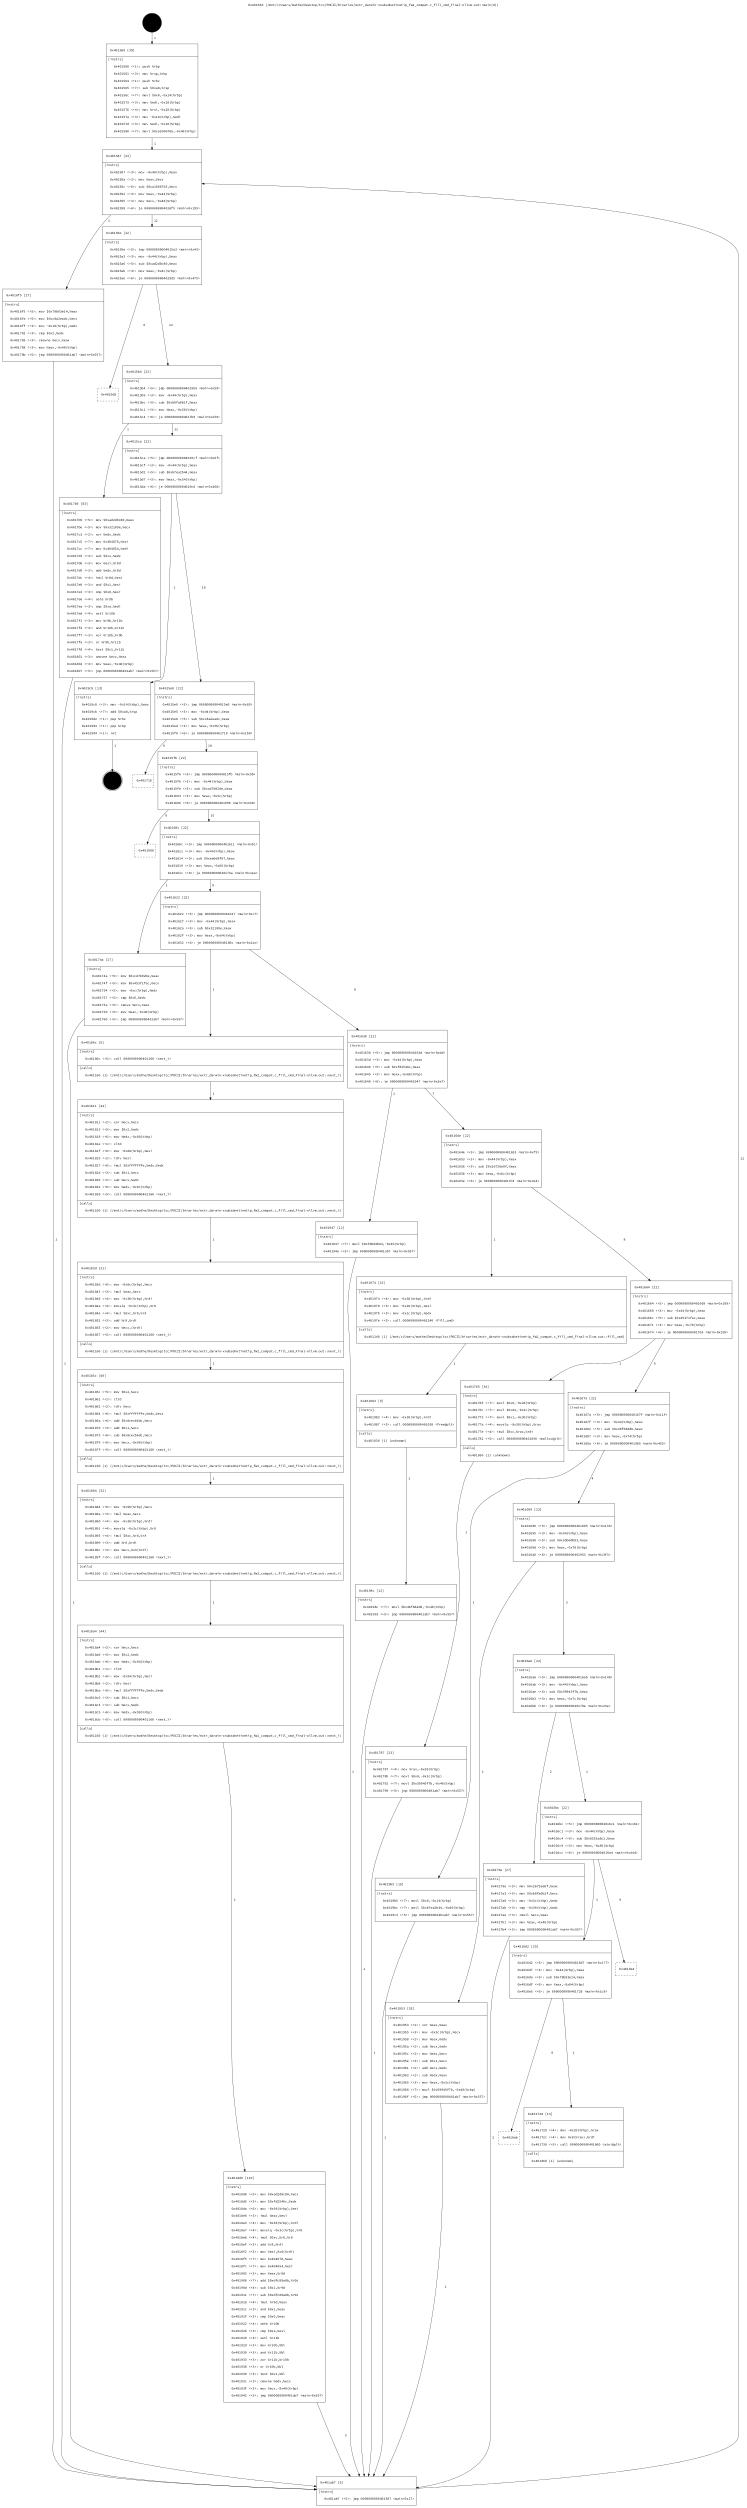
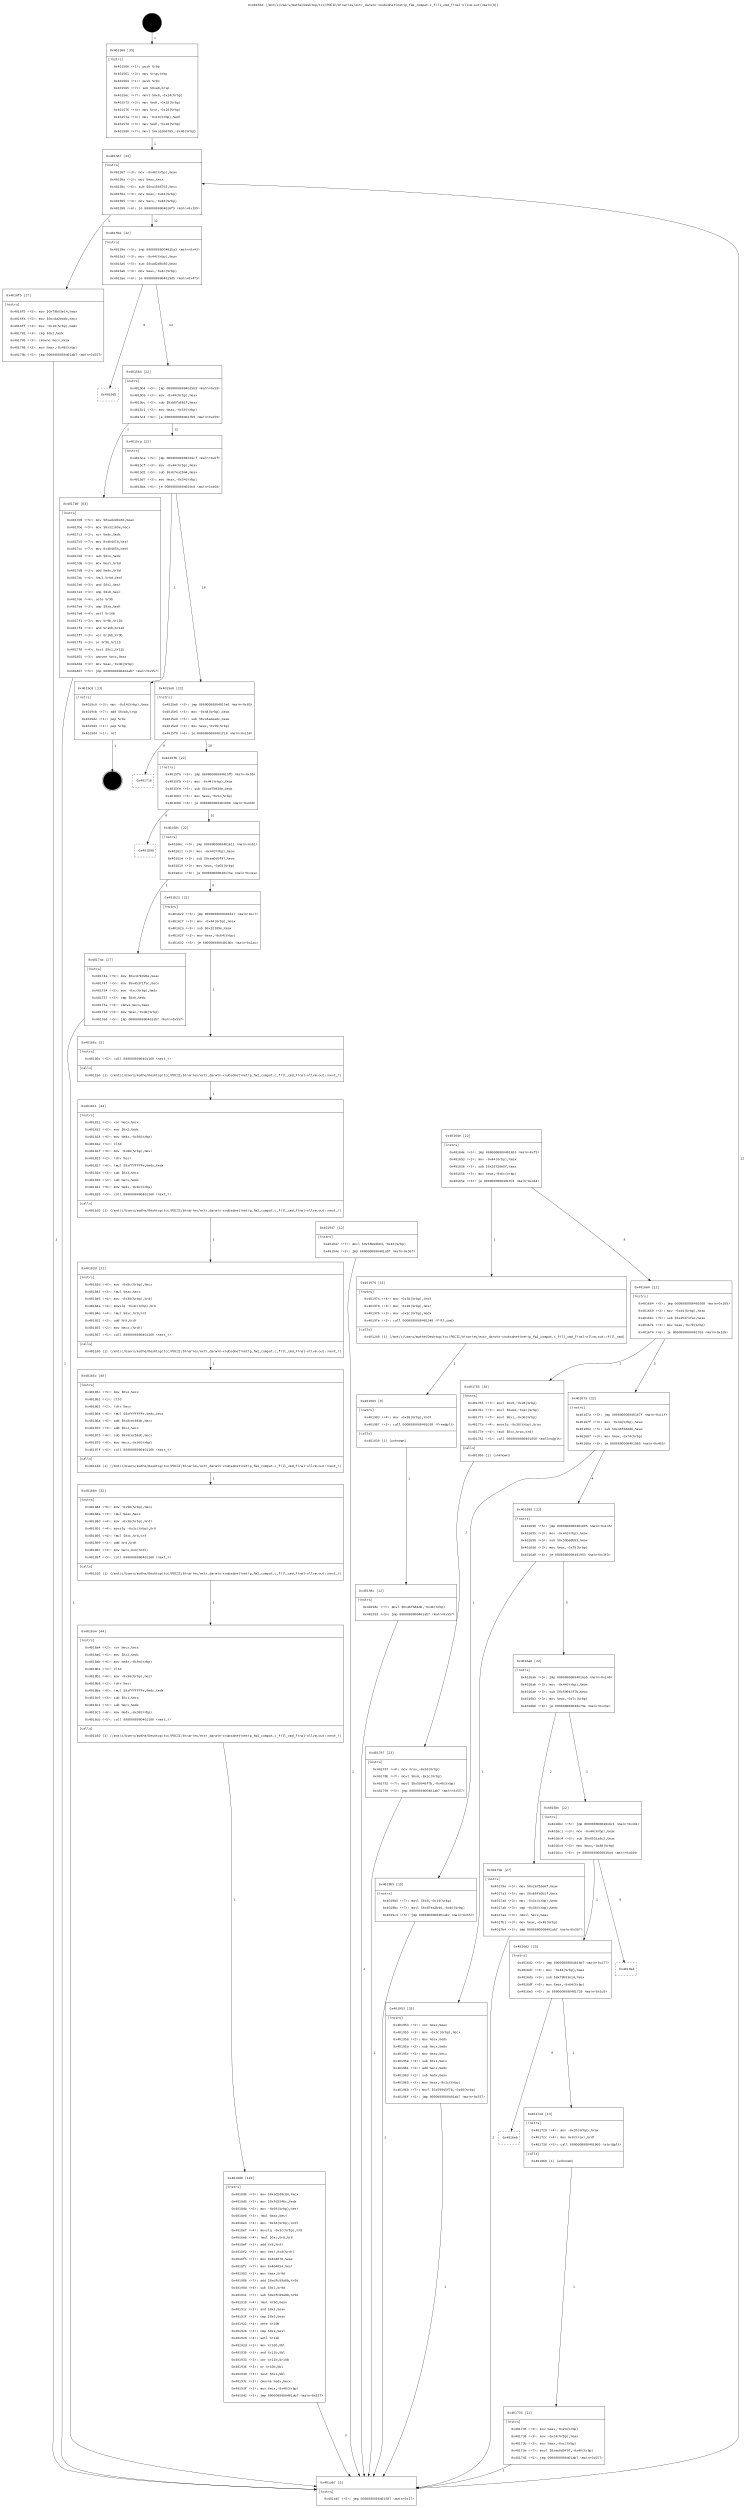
node "0x401638 [22]": removed
node "0x401735 [21]": added
